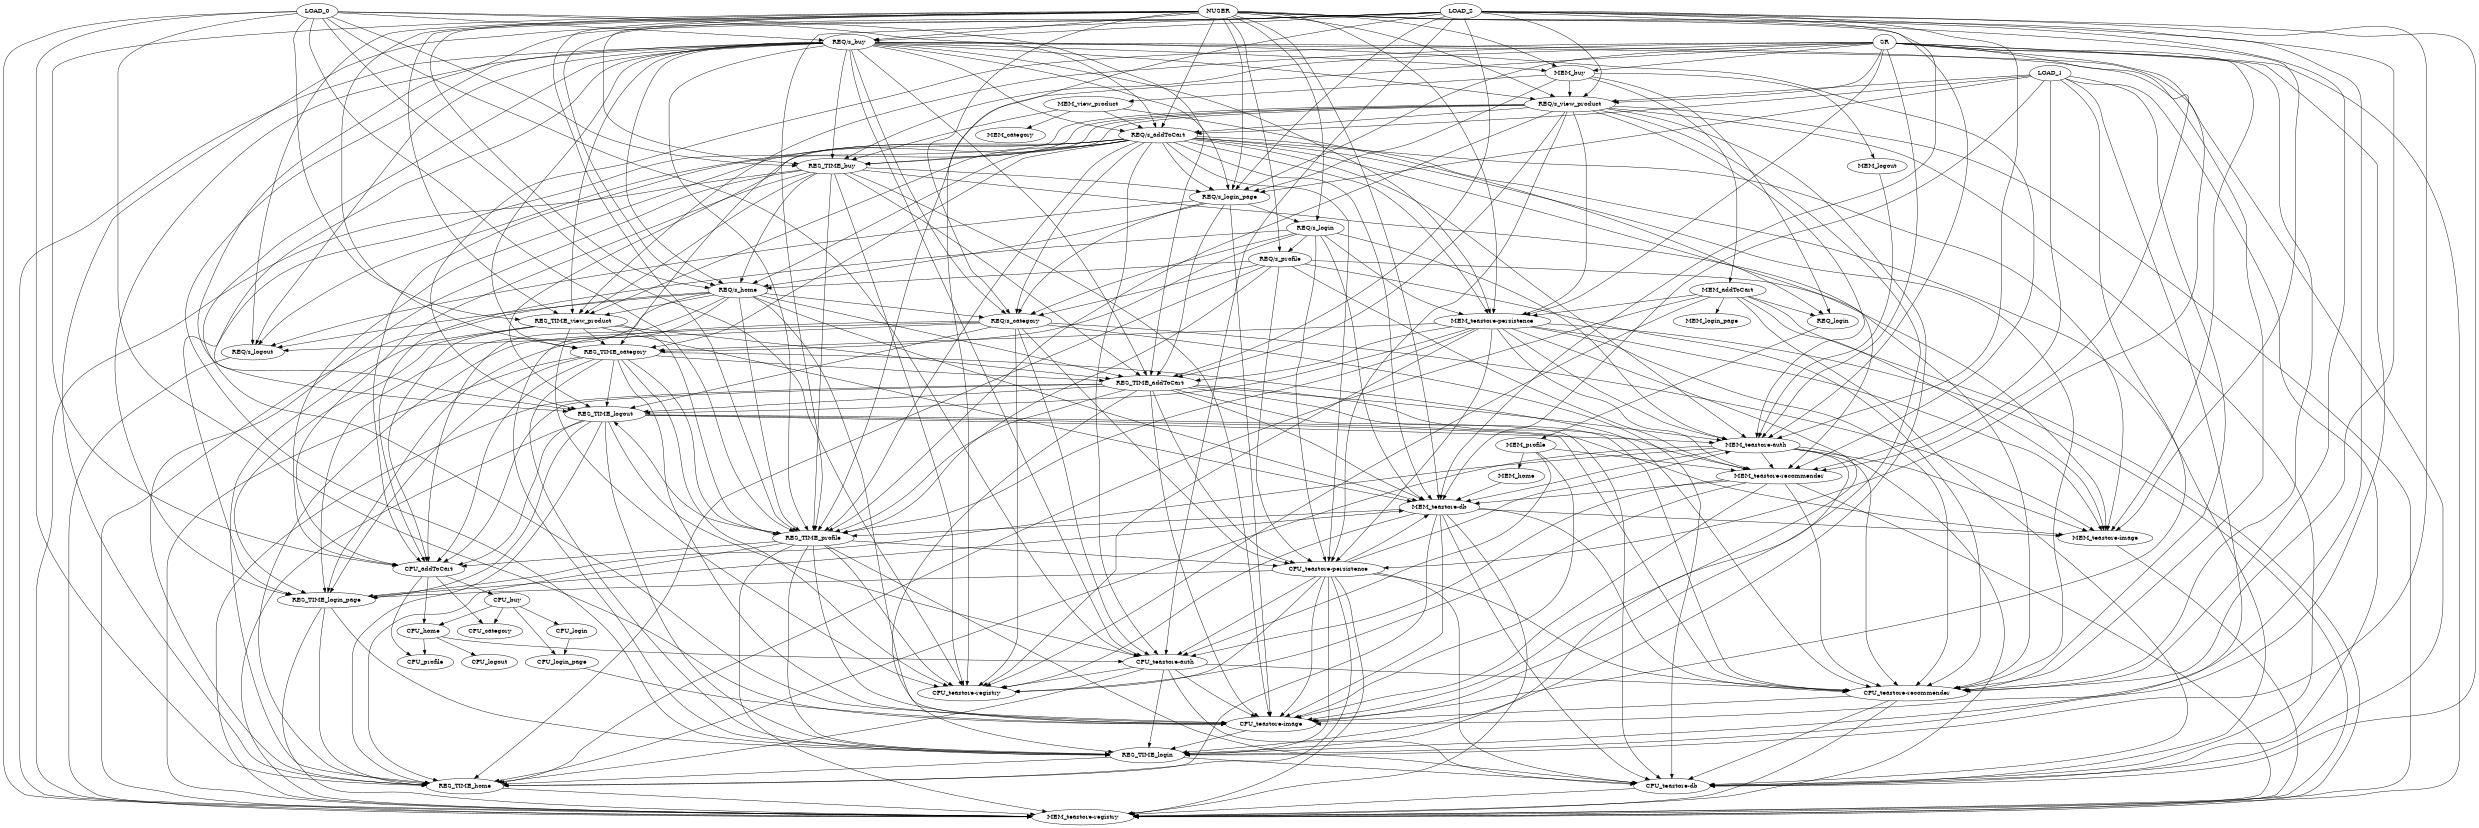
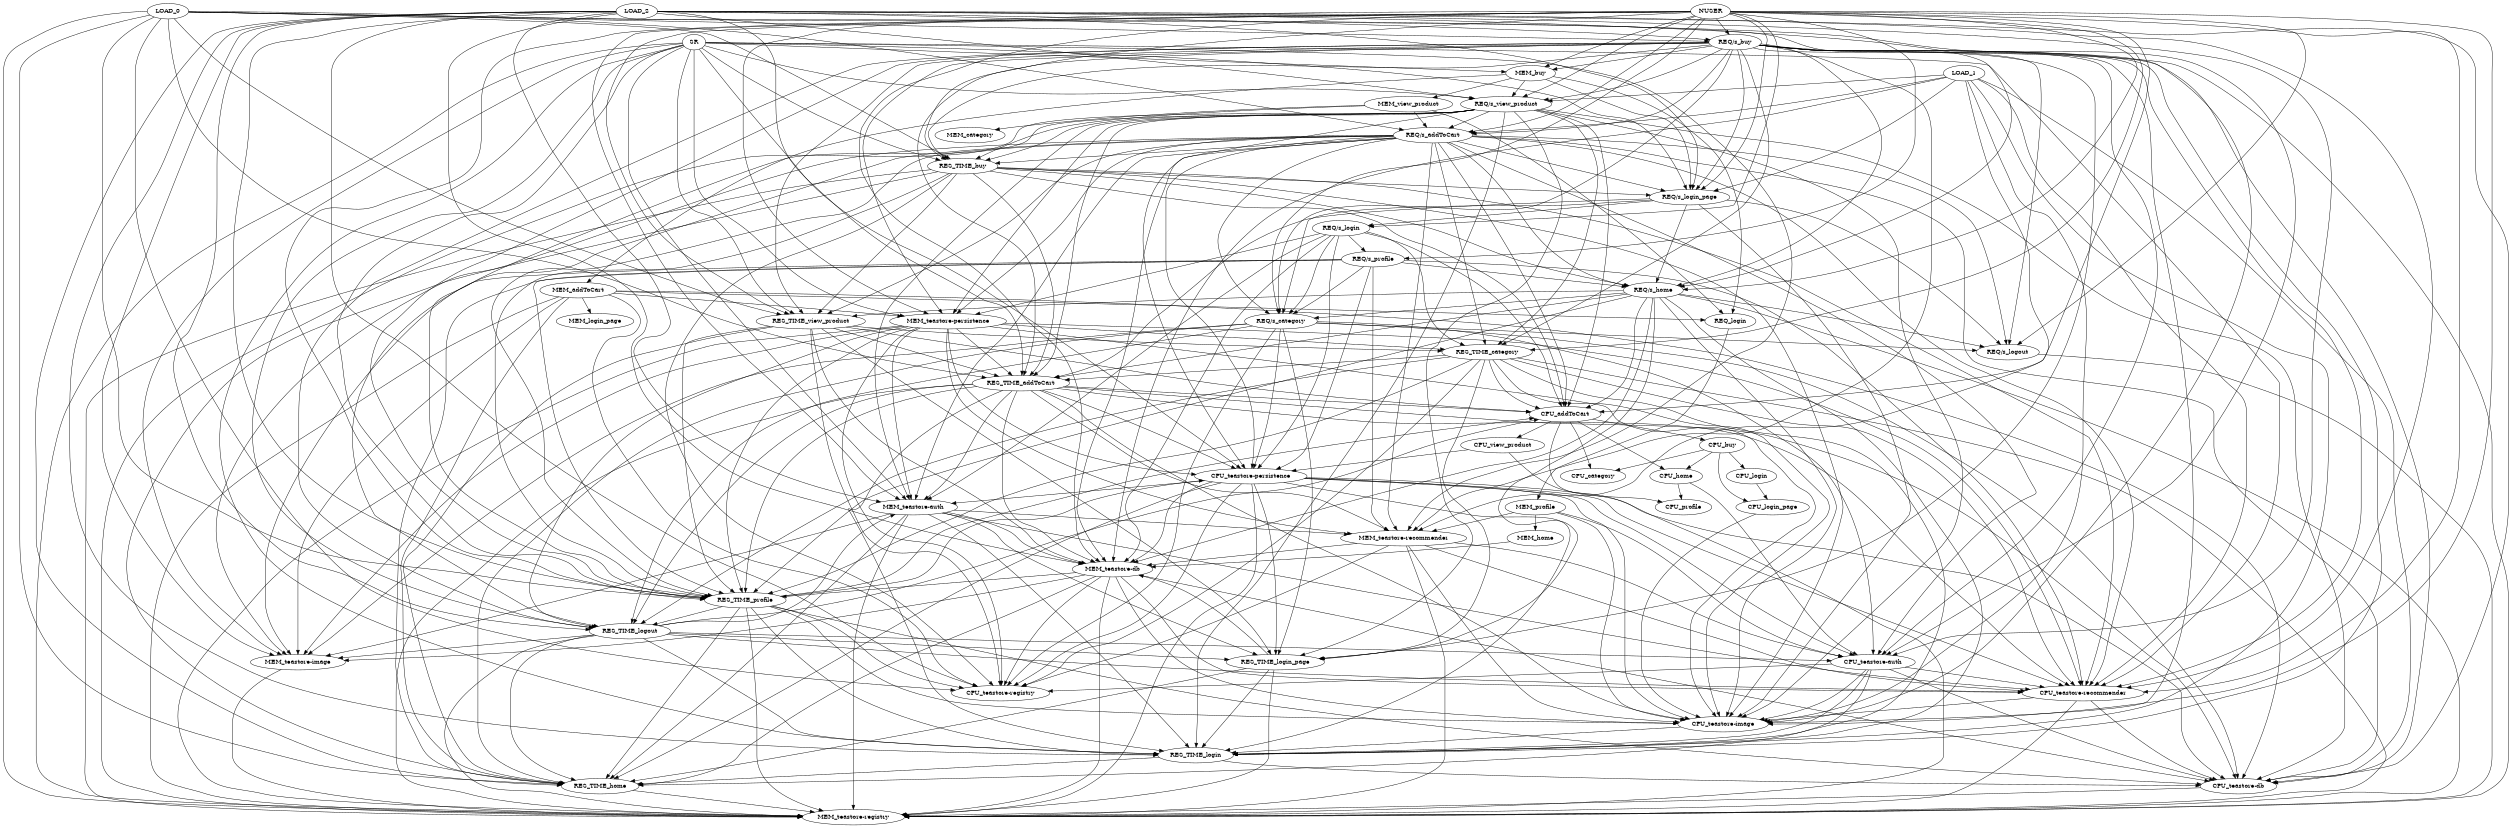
node "MEM_logout": removed
node "CPU_view_product": added
node "CPU_logout": removed
